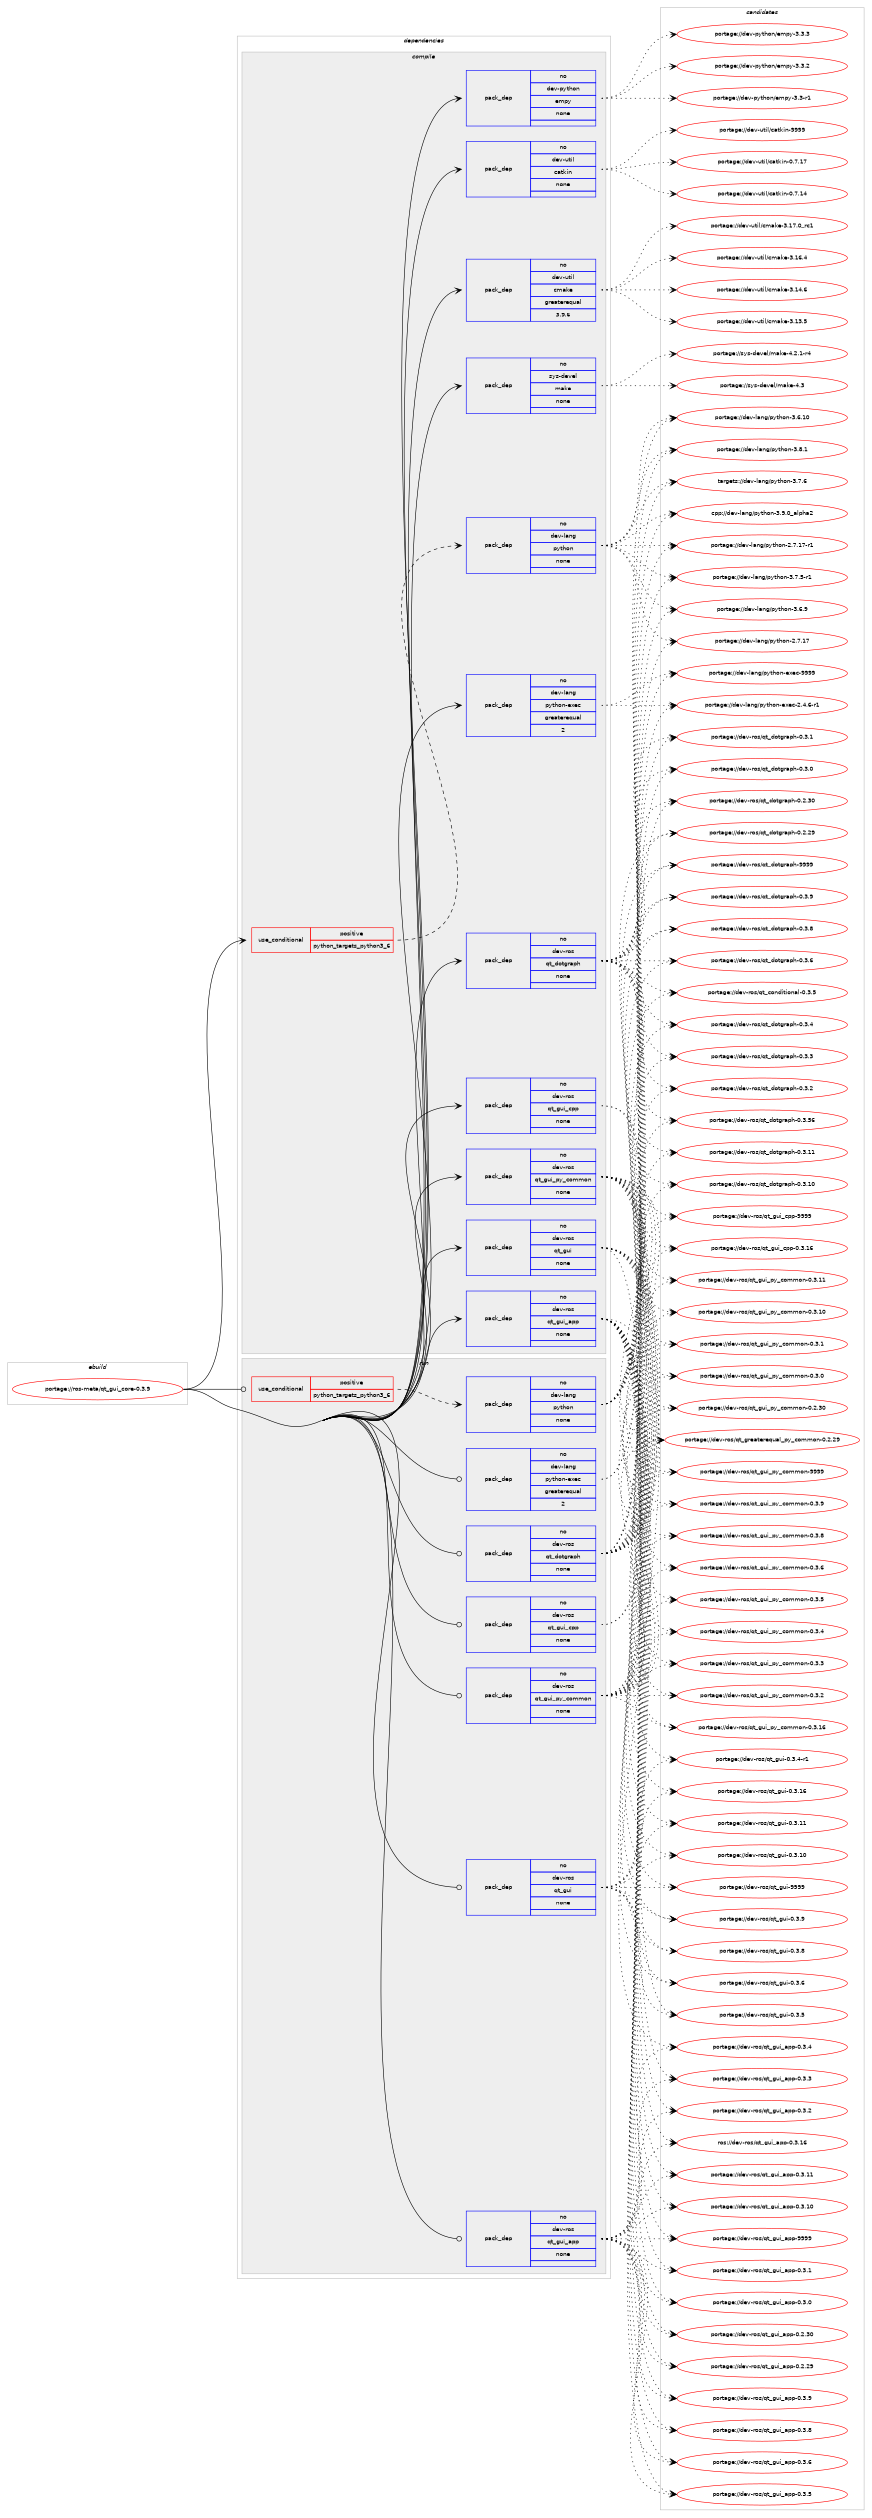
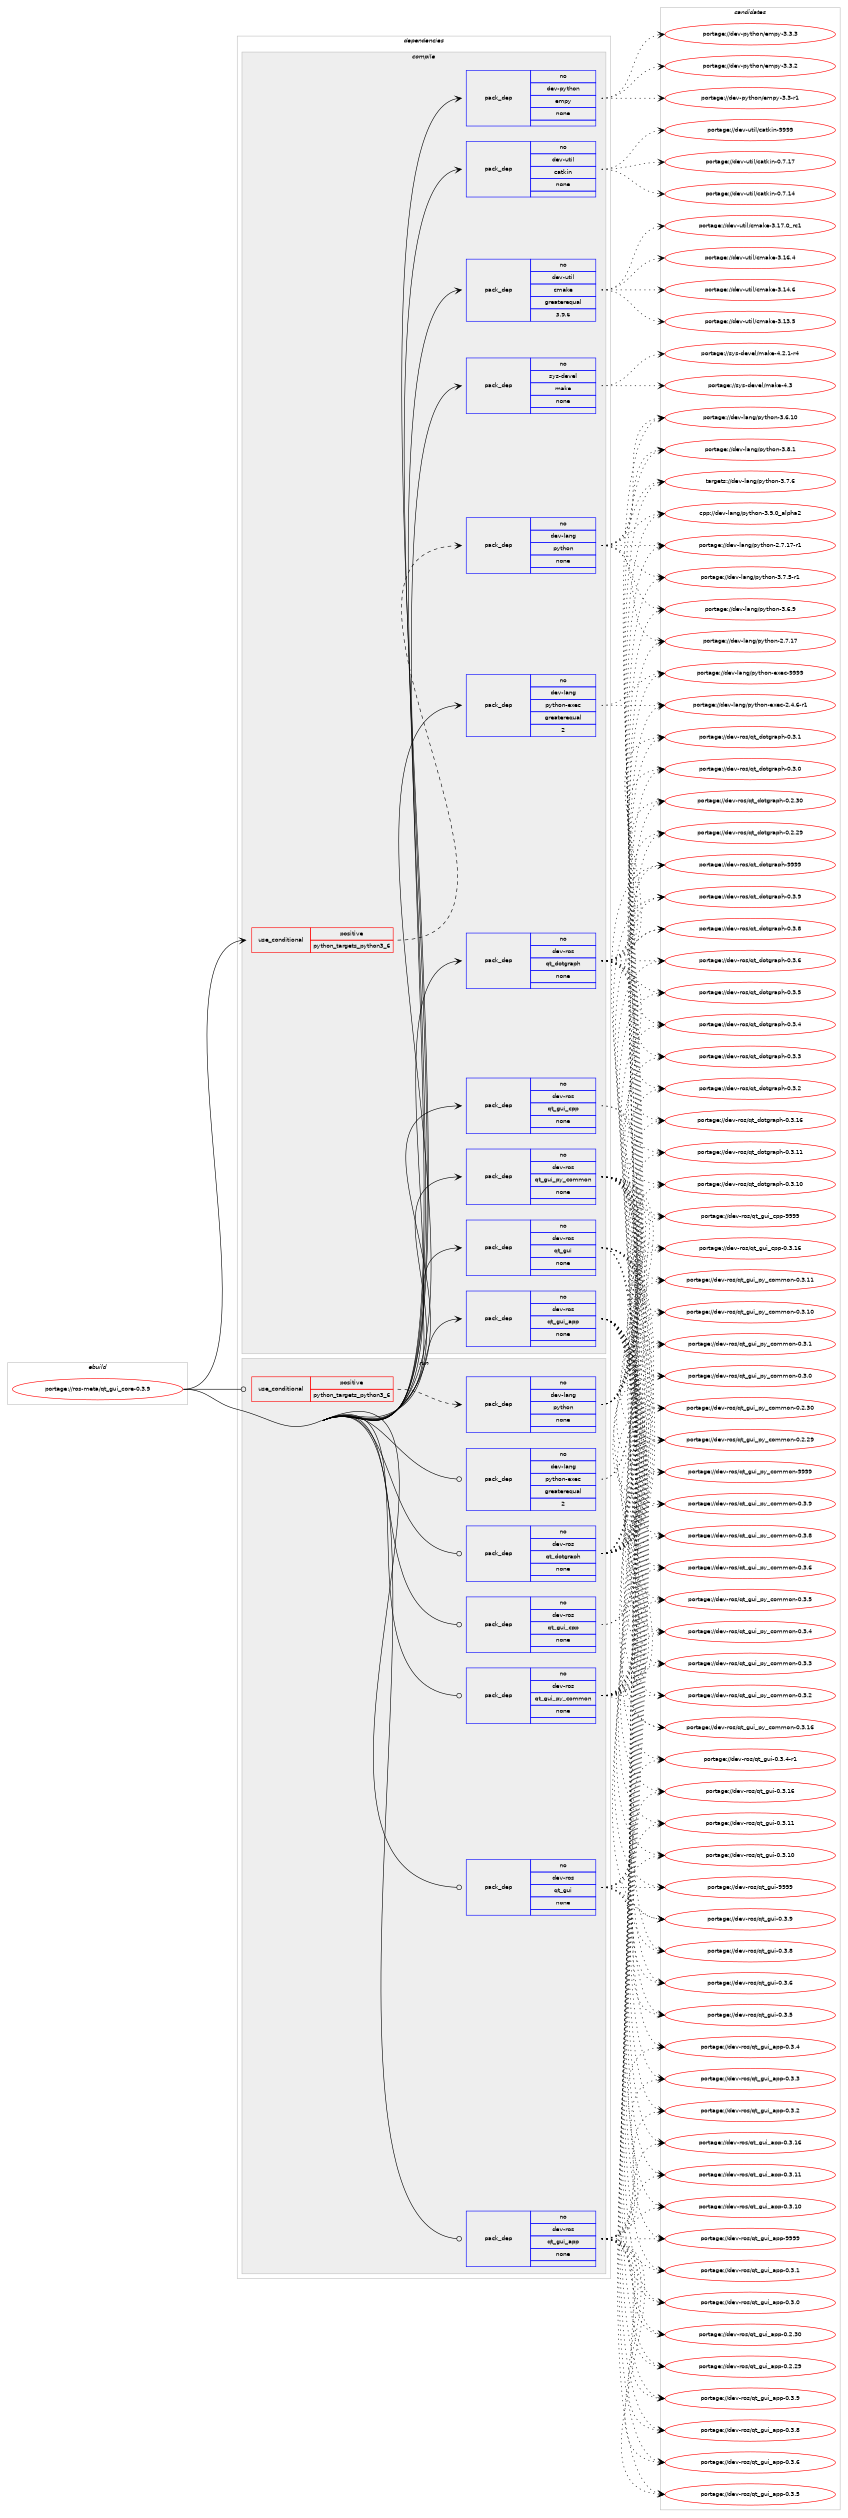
node "portage://dev-ros/qt_conditional-0.3.5": label "portage://dev-ros/qt_conditional-0.3.5" -> "portage://dev-ros/qt_dotgraph-0.3.5"
node "portage://dev-ros/qt_dotgraph-0.3.56": label "portage://dev-ros/qt_dotgraph-0.3.56" -> "portage://dev-ros/qt_dotgraph-0.3.16"
node "portage://dev-ros/qt_greaterequal_py_common-0.2.29": label "portage://dev-ros/qt_greaterequal_py_common-0.2.29" -> "portage://dev-ros/qt_gui_py_common-0.2.29"
node "ros://dev-ros/qt_gui_app-0.3.16": label "ros://dev-ros/qt_gui_app-0.3.16" -> "portage://dev-ros/qt_gui_app-0.3.16"
